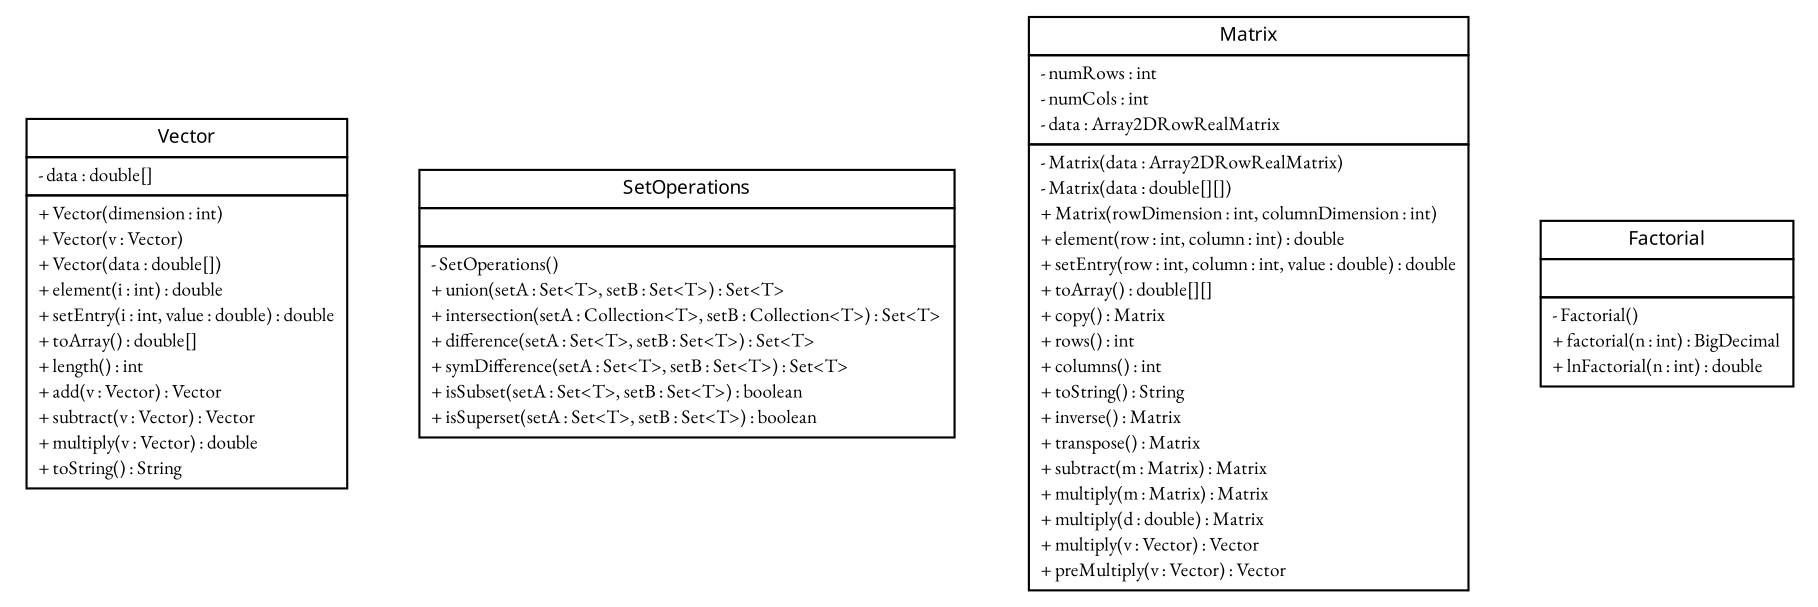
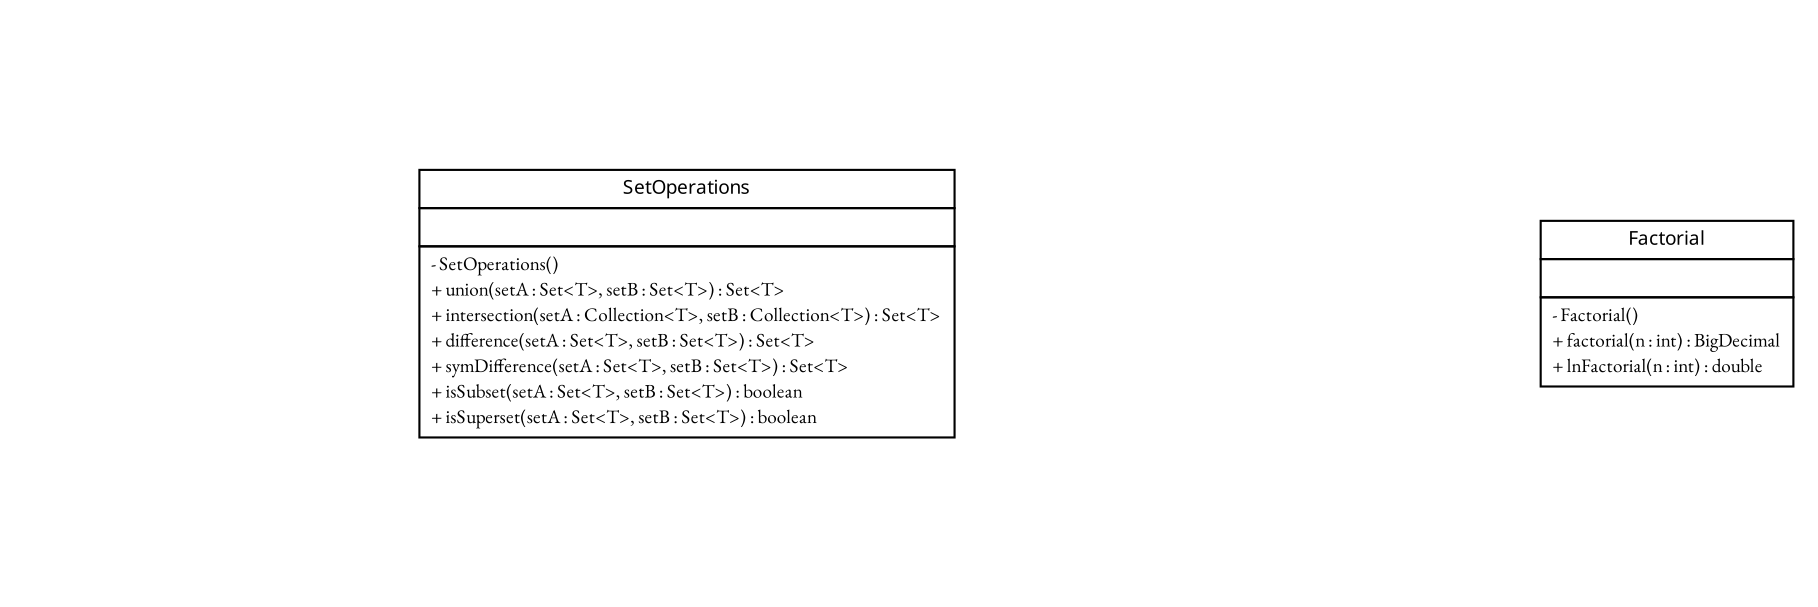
node "Vector": removed
node "Matrix": removed
